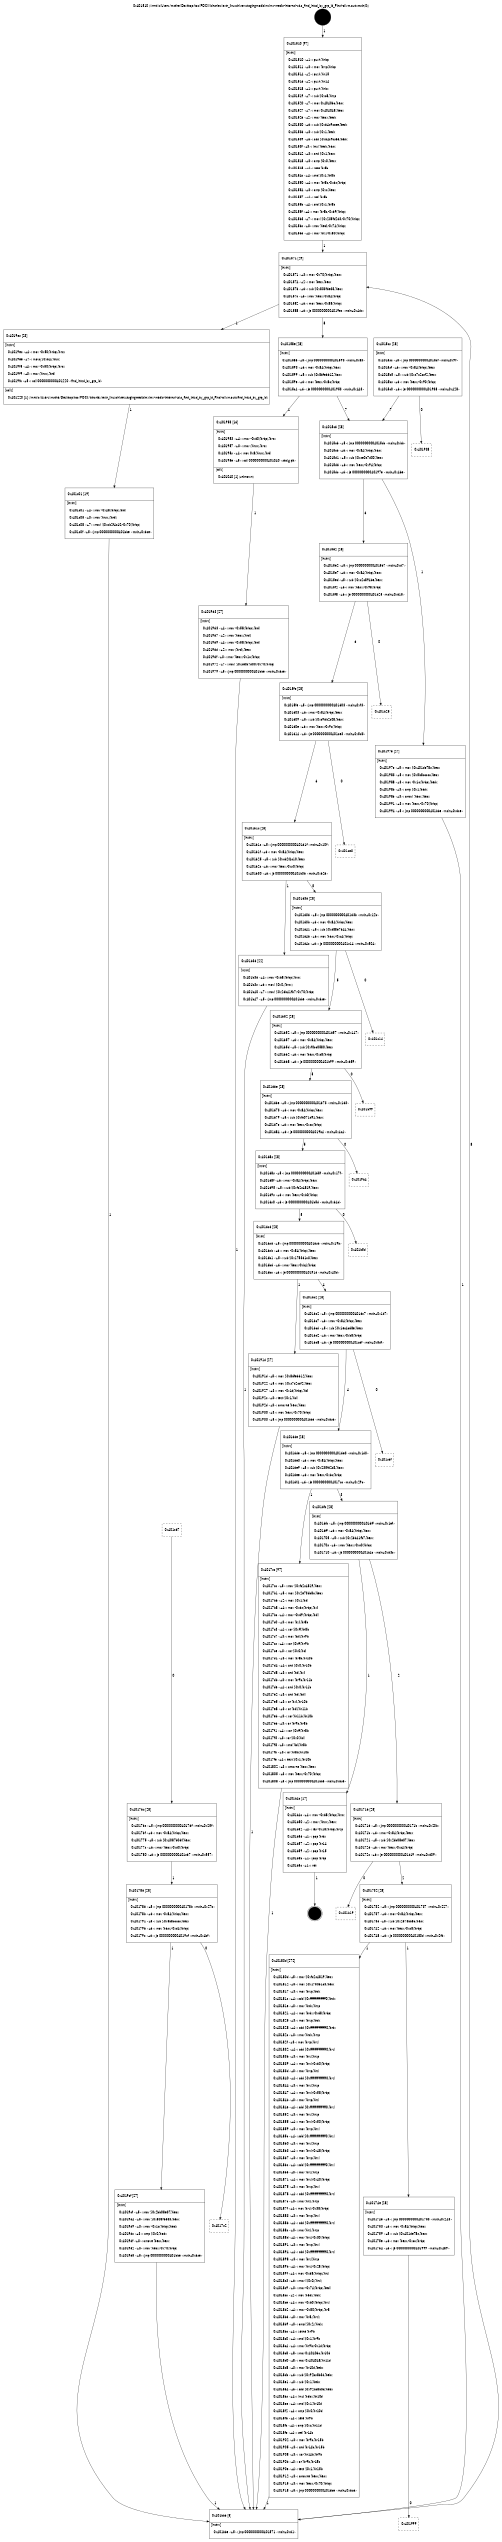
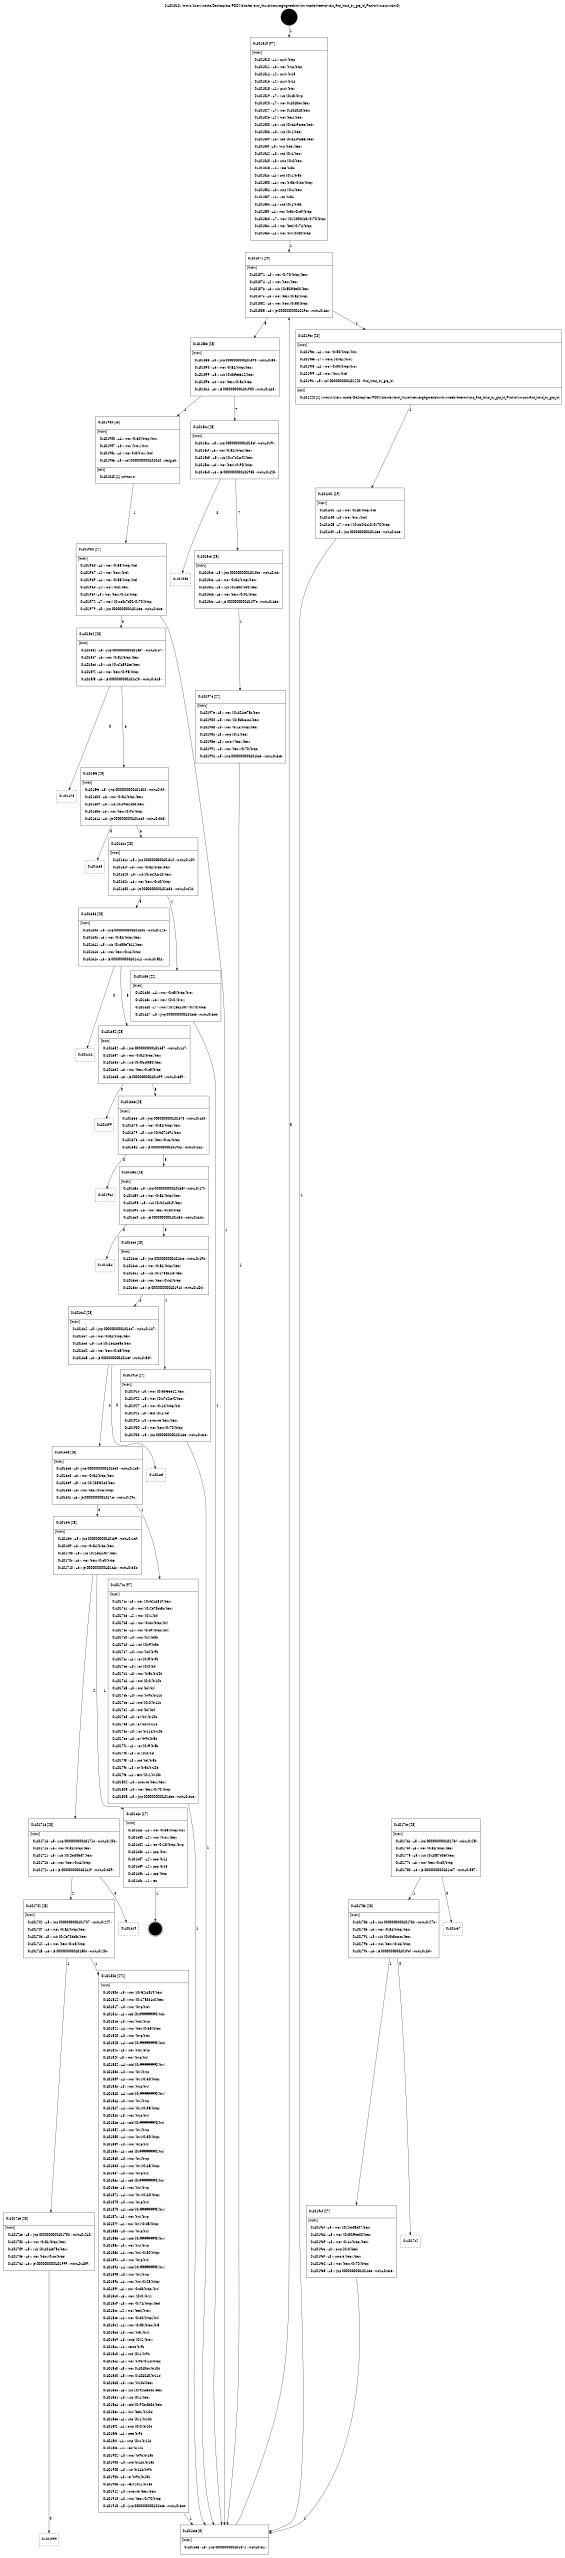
edge "0x40158e [28]" -> "0x4015c6 [28]": now "0x40158e [28]" -> "0x4015aa [28]"
edge "0x4015c6 [28]" -> "0x4015e2 [28]": now "0x401963 [27]" -> "0x4015e2 [28]"
edge "0x401a67" -> "0x40176a [28]": reversed
